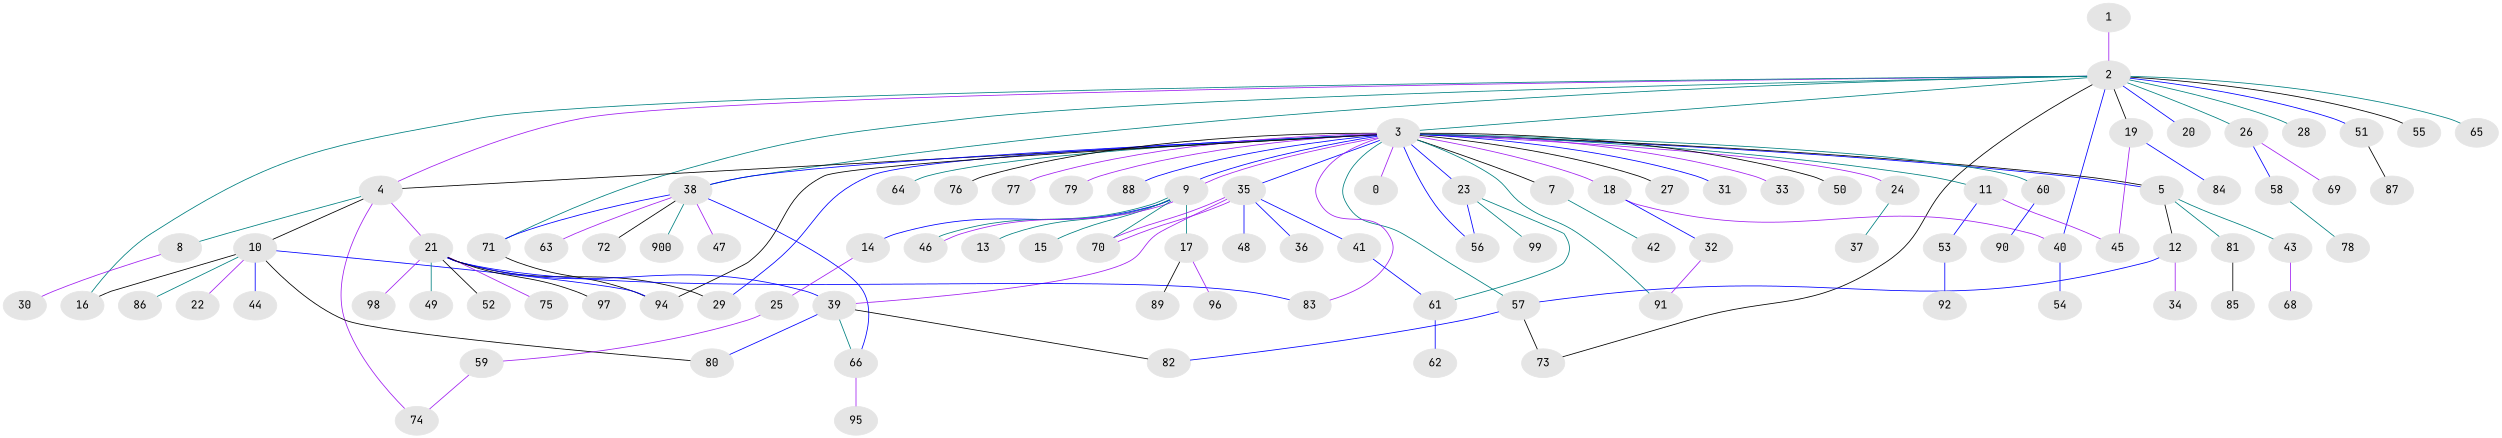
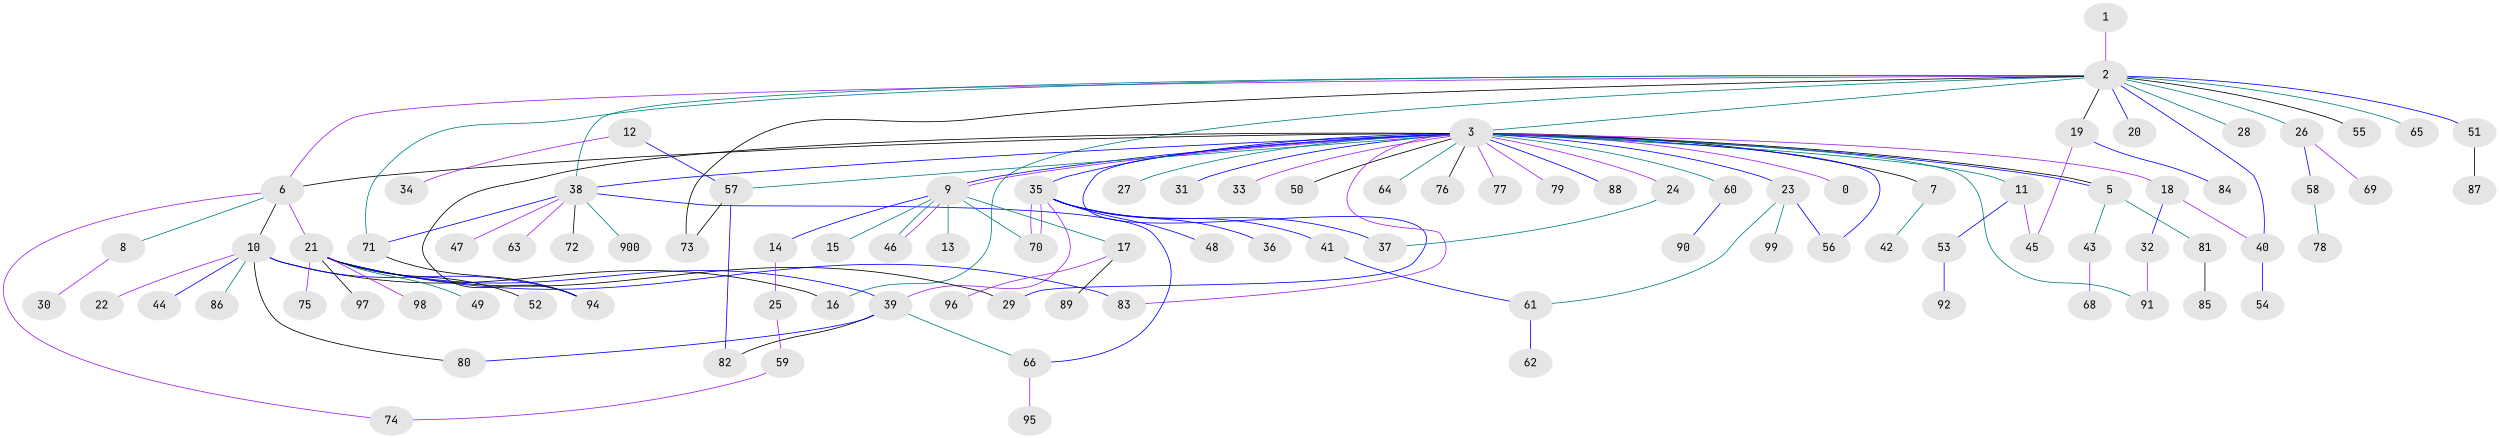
edge "3" -- "27": color black -> teal
node "4": label "4" -> "6"
edge "35" -- "37": added
edge "5" -- "12": removed
